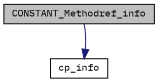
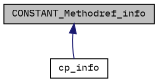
edge "CONSTANT_Methodref_info" -> "cp_info": reversed
